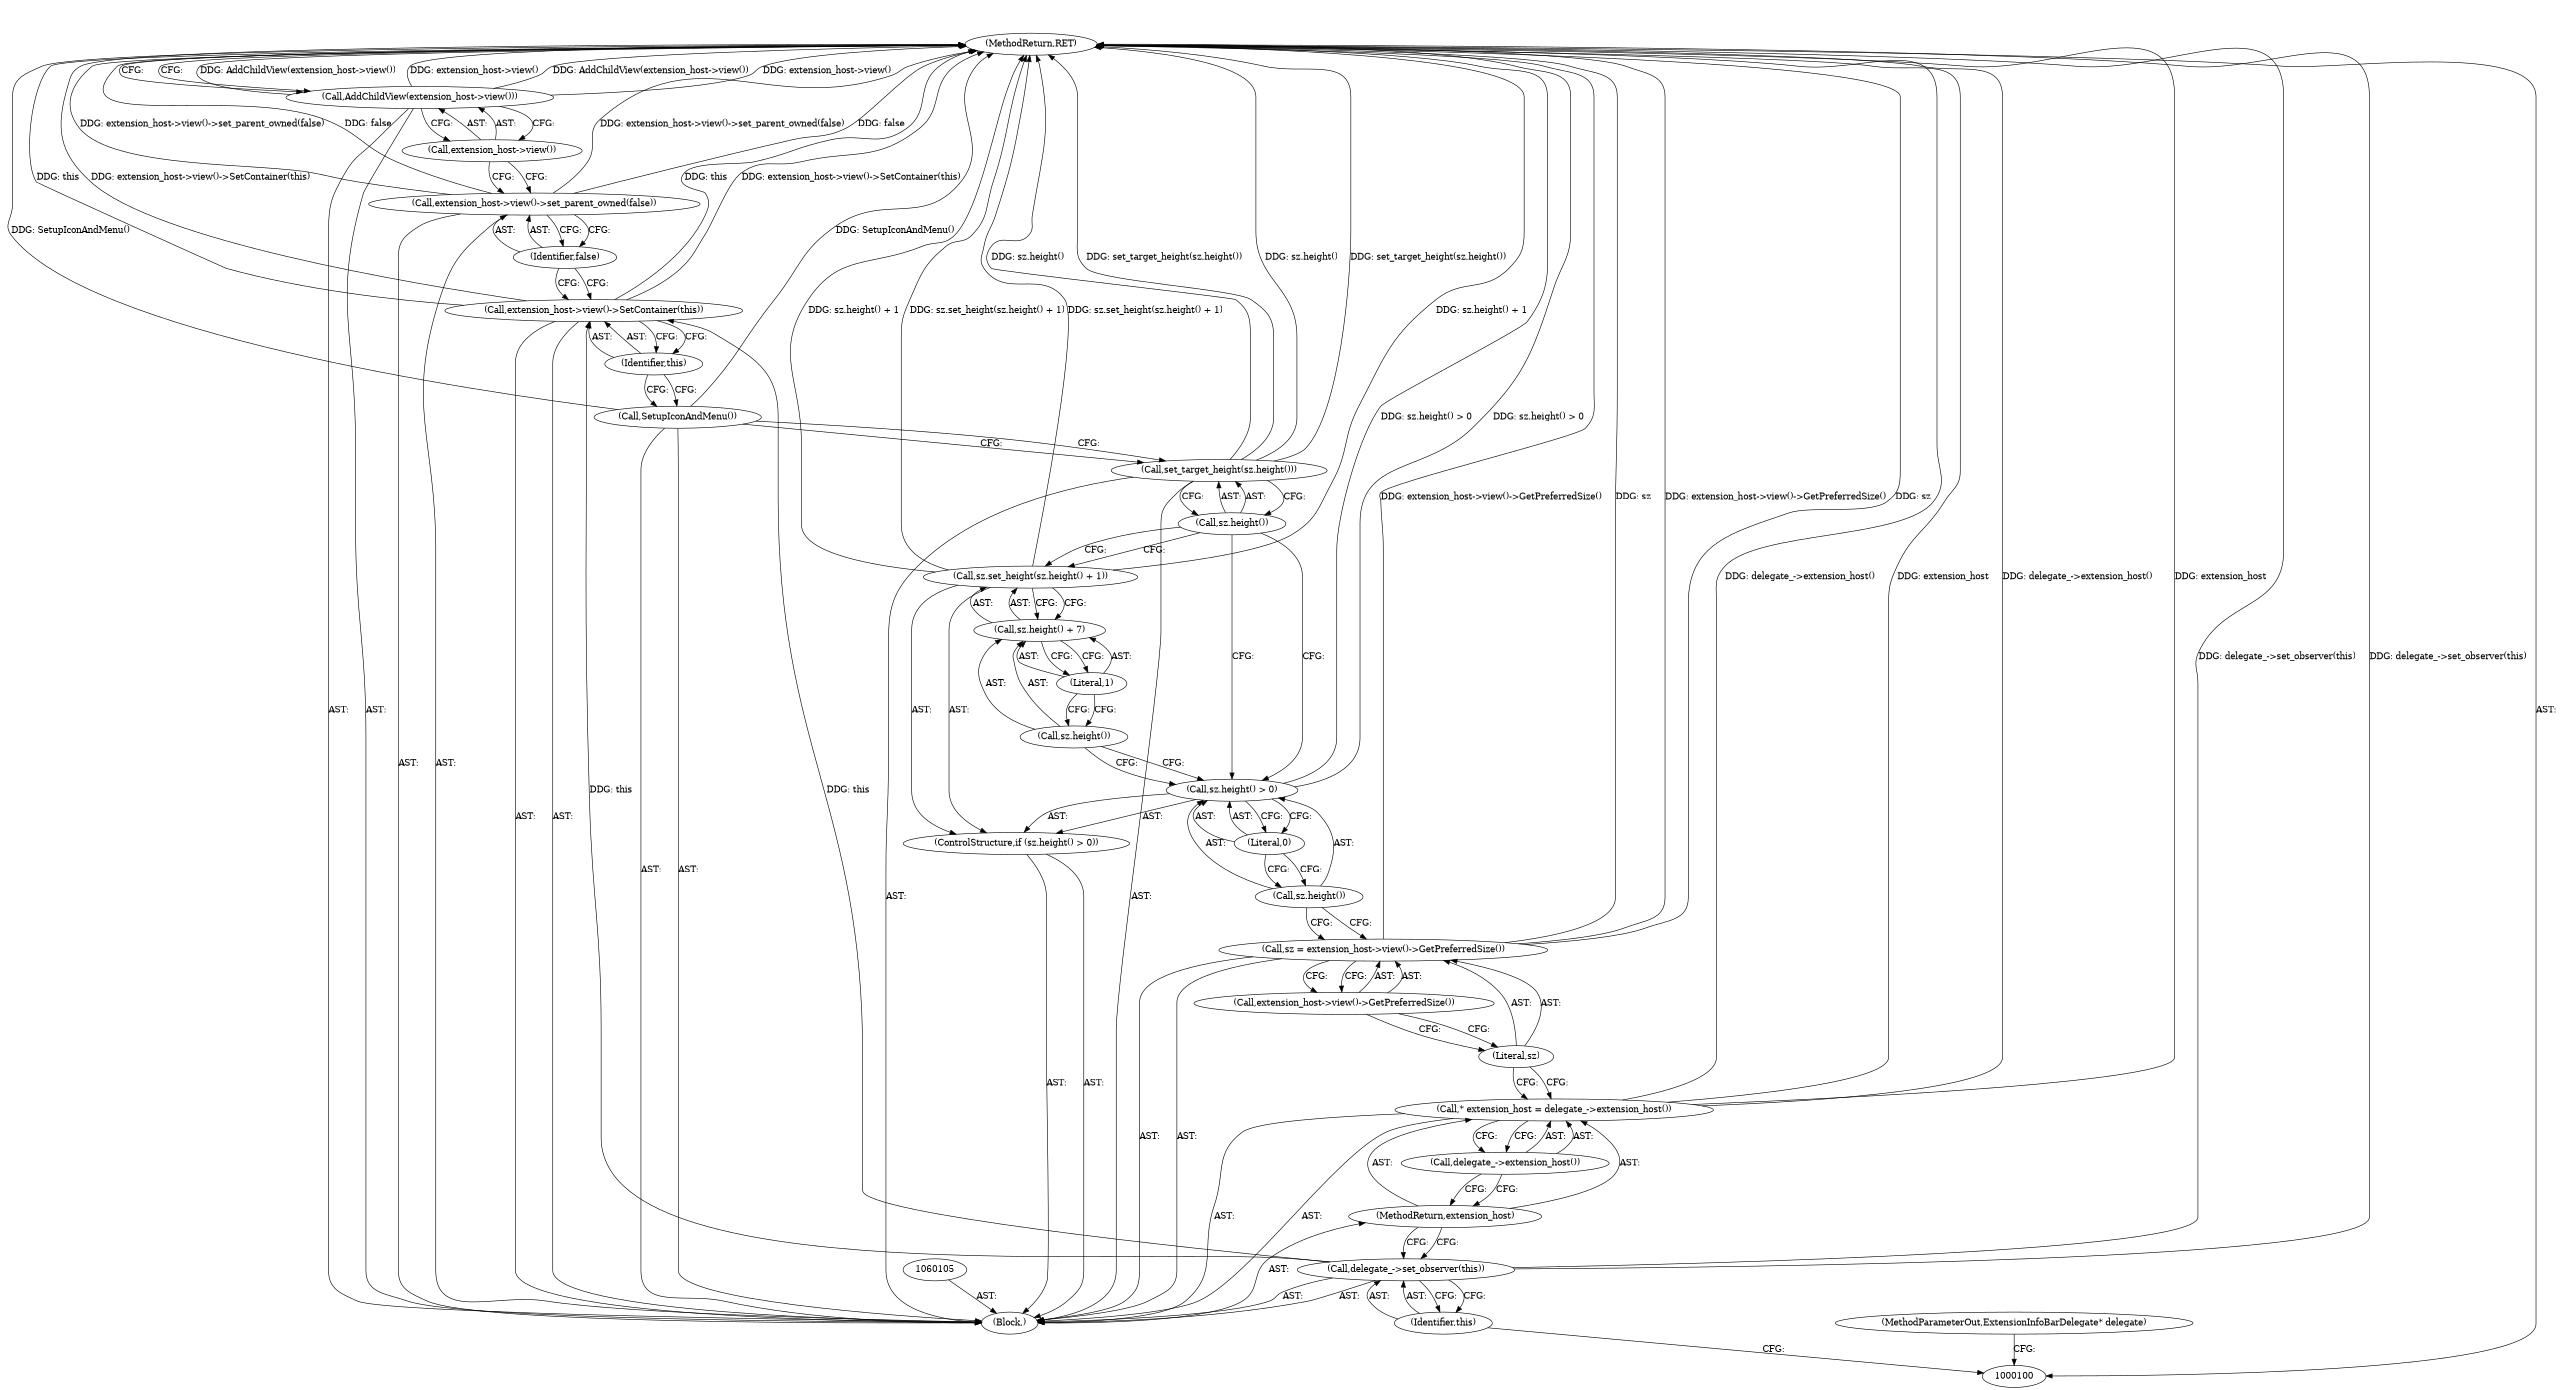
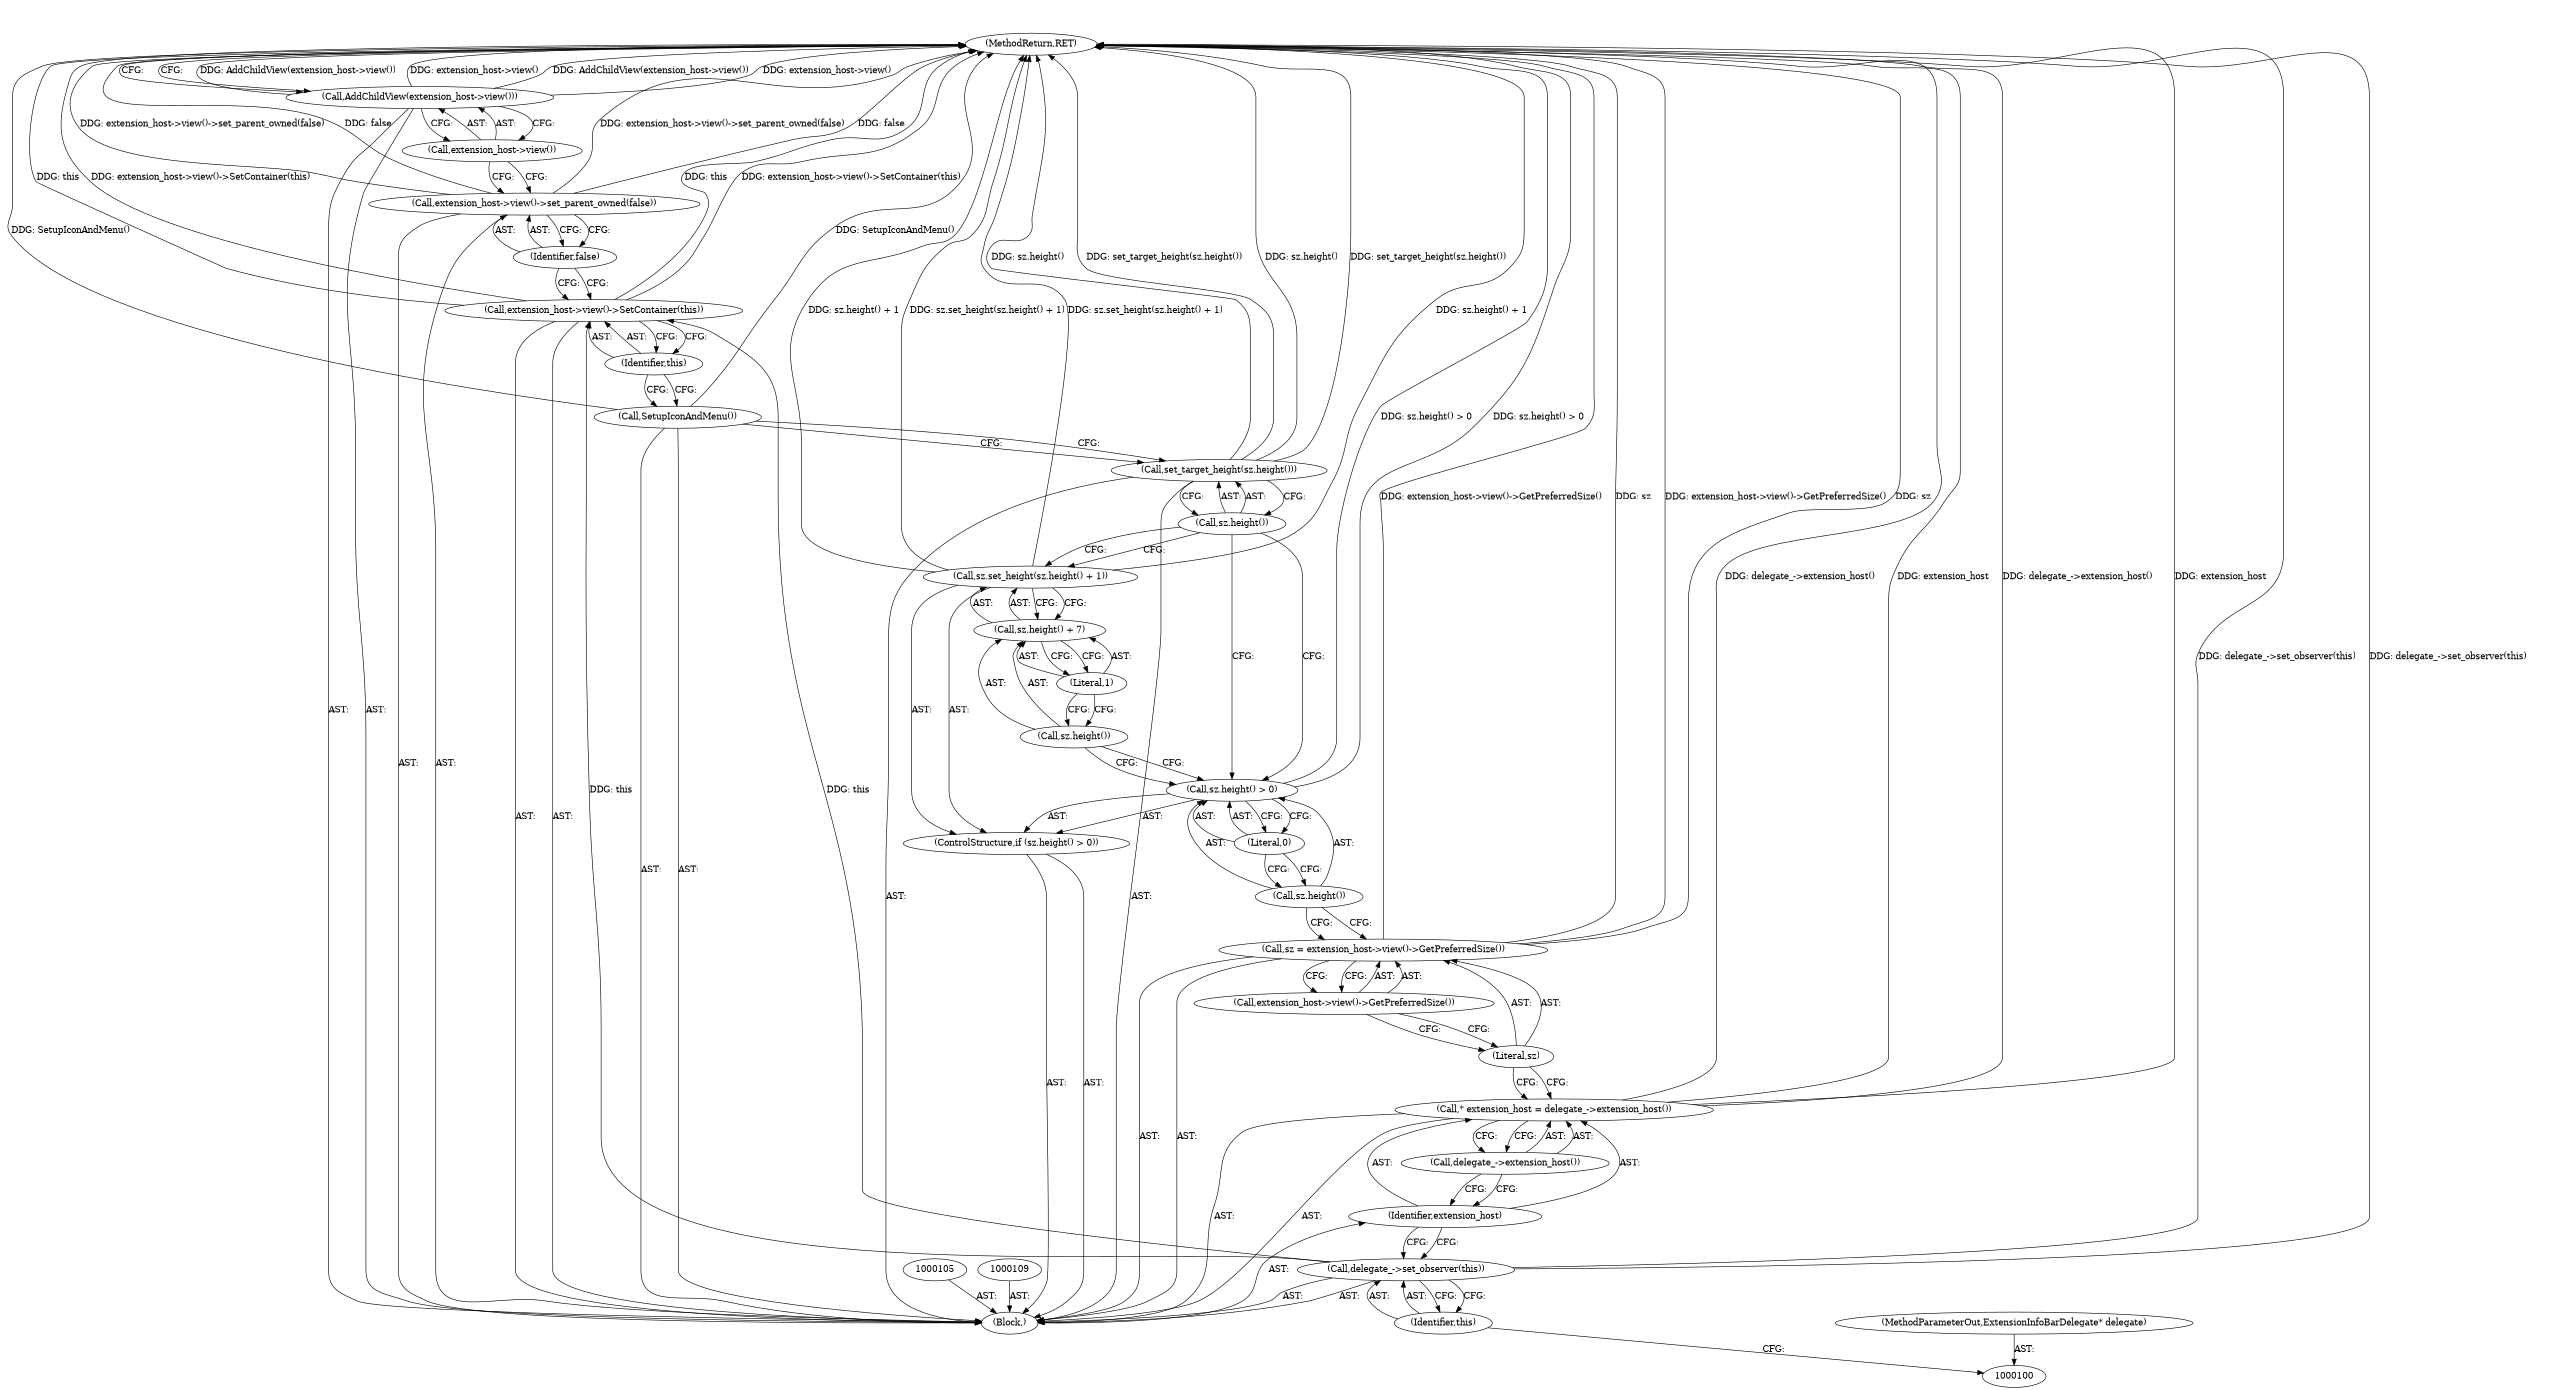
edge "(MethodReturn,RET)" -> "1000100": removed, label "AST:"
node "(MethodReturn,extension_host)": label "(MethodReturn,extension_host)" -> "(Identifier,extension_host)"
node "1060105": label "1060105" -> "1000105"
node "1000109": added
edge "(MethodParameterOut,ExtensionInfoBarDelegate* delegate)" -> "1000100": label "CFG: " -> "AST: "
